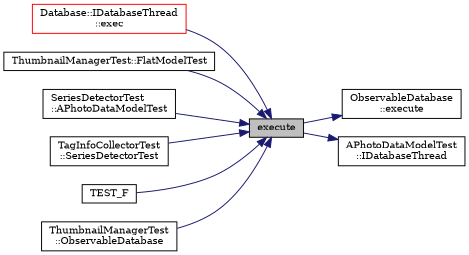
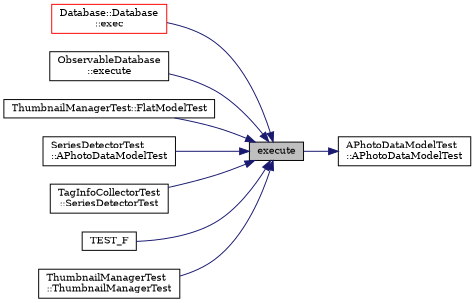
node "Database::IDatabaseThread ::exec": label "Database::IDatabaseThread ::exec" -> "Database::Database ::exec"
edge "execute" -> "ObservableDatabase ::execute": reversed
node "APhotoDataModelTest ::IDatabaseThread": label "APhotoDataModelTest ::IDatabaseThread" -> "APhotoDataModelTest ::APhotoDataModelTest"
node "ThumbnailManagerTest ::ObservableDatabase": label "ThumbnailManagerTest ::ObservableDatabase" -> "ThumbnailManagerTest ::ThumbnailManagerTest"
